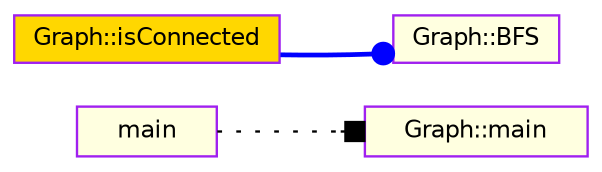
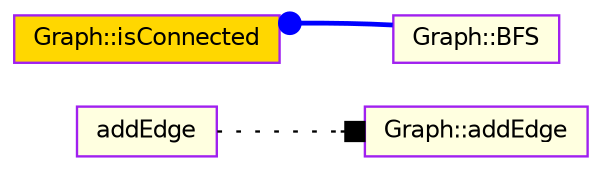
edge "Graph::isConnected" -> "Graph::BFS": reversed
node "main": label "main" -> "addEdge"
node "Graph::main": label "Graph::main" -> "Graph::addEdge"
